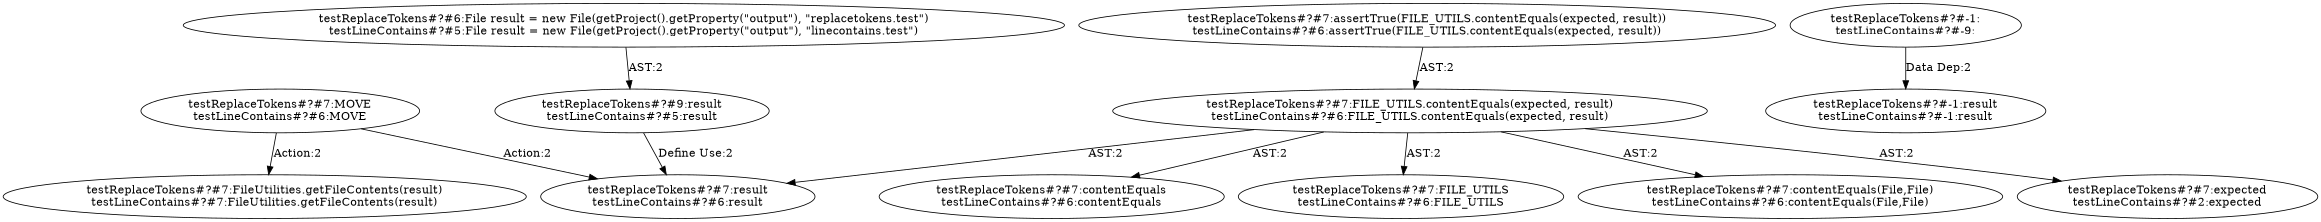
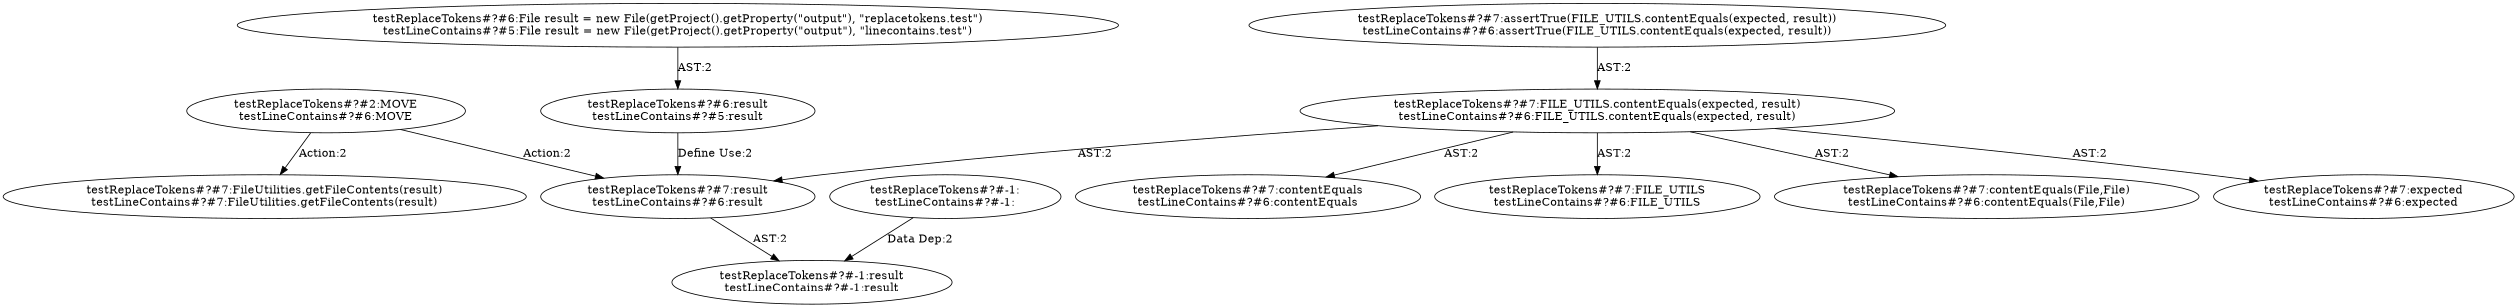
node "testReplaceTokens#?#-1: testLineContains#?#-9:": label "testReplaceTokens#?#-1: testLineContains#?#-9:" -> "testReplaceTokens#?#-1: testLineContains#?#-1:"
node "testReplaceTokens#?#7:MOVE testLineContains#?#6:MOVE": label "testReplaceTokens#?#7:MOVE testLineContains#?#6:MOVE" -> "testReplaceTokens#?#2:MOVE testLineContains#?#6:MOVE"
node "testReplaceTokens#?#9:result testLineContains#?#5:result": label "testReplaceTokens#?#9:result testLineContains#?#5:result" -> "testReplaceTokens#?#6:result testLineContains#?#5:result"
node "testReplaceTokens#?#7:expected testLineContains#?#2:expected": label "testReplaceTokens#?#7:expected testLineContains#?#2:expected" -> "testReplaceTokens#?#7:expected testLineContains#?#6:expected"
edge "testReplaceTokens#?#7:result testLineContains#?#6:result" -> "testReplaceTokens#?#-1:result testLineContains#?#-1:result": added, label "AST:2"
